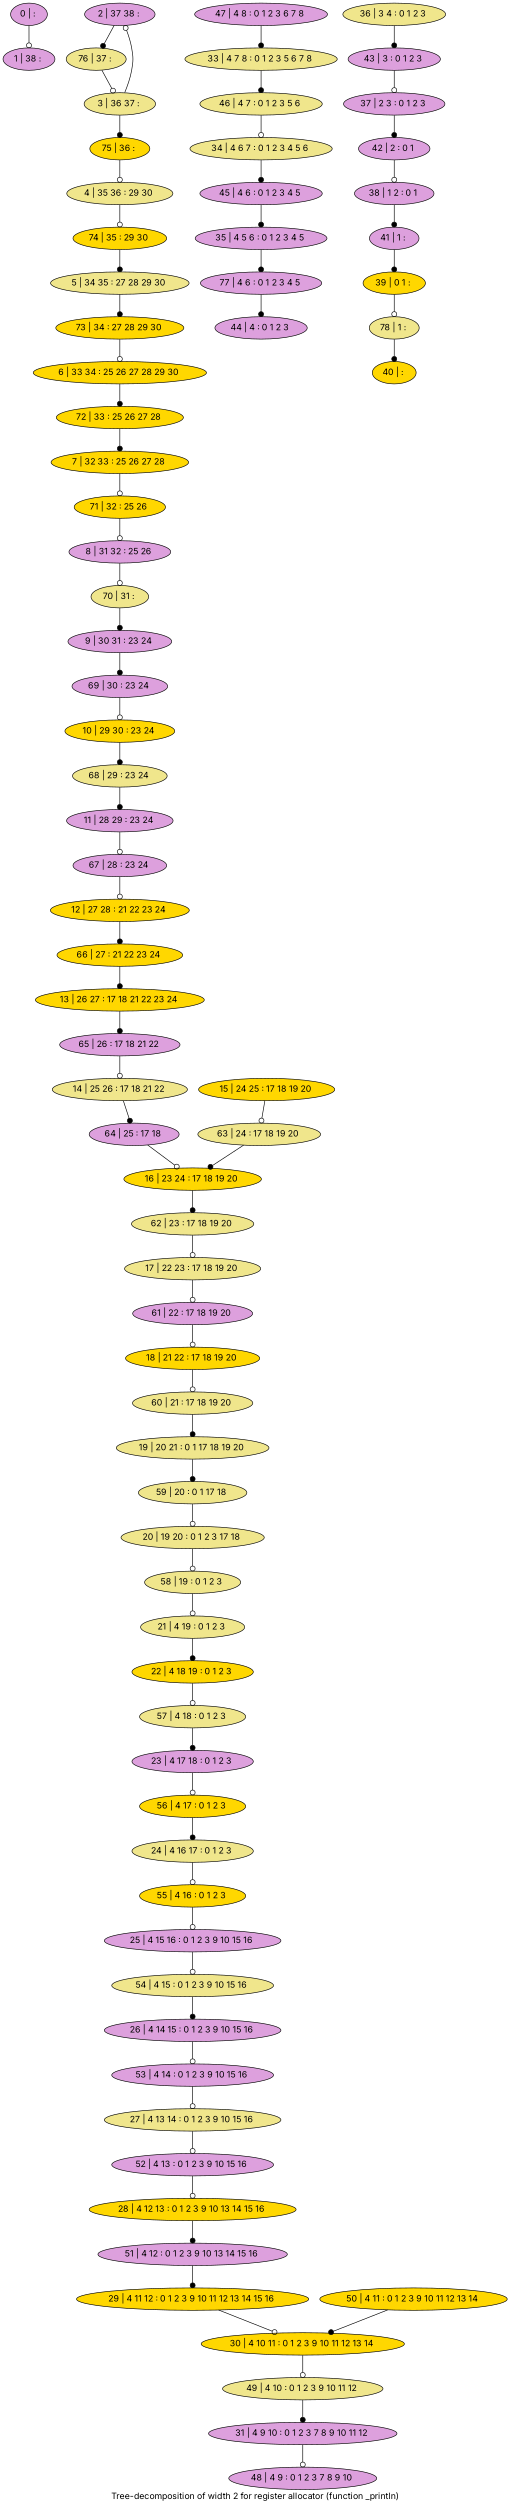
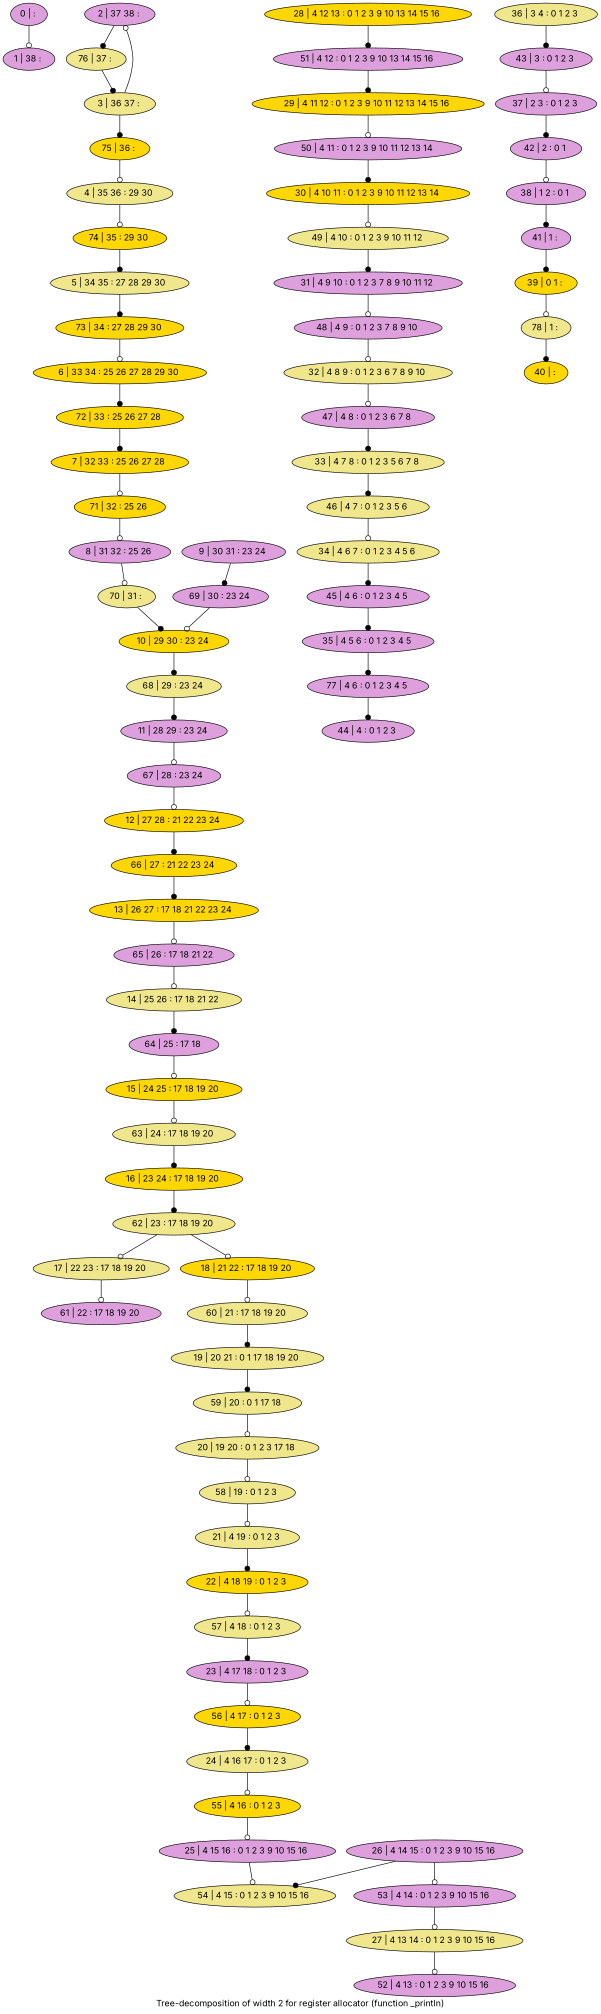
edge "76 | 37 :" -> "3 | 36 37 :": arrowhead odot -> dot
node "32 | 4 8 9 : 0 1 2 3 6 7 8 9 10": added
edge "70 | 31 :" -> "9 | 30 31 : 23 24": now "70 | 31 :" -> "10 | 29 30 : 23 24"
edge "13 | 26 27 : 17 18 21 22 23 24" -> "65 | 26 : 17 18 21 22": arrowhead dot -> odot
edge "64 | 25 : 17 18" -> "16 | 23 24 : 17 18 19 20": now "64 | 25 : 17 18" -> "15 | 24 25 : 17 18 19 20"
edge "61 | 22 : 17 18 19 20" -> "18 | 21 22 : 17 18 19 20": now "62 | 23 : 17 18 19 20" -> "18 | 21 22 : 17 18 19 20"
edge "54 | 4 15 : 0 1 2 3 9 10 15 16" -> "26 | 4 14 15 : 0 1 2 3 9 10 15 16": reversed
edge "52 | 4 13 : 0 1 2 3 9 10 15 16" -> "28 | 4 12 13 : 0 1 2 3 9 10 13 14 15 16": removed
node "50 | 4 11 : 0 1 2 3 9 10 11 12 13 14": fillcolor gold -> plum
edge "29 | 4 11 12 : 0 1 2 3 9 10 11 12 13 14 15 16" -> "30 | 4 10 11 : 0 1 2 3 9 10 11 12 13 14": now "29 | 4 11 12 : 0 1 2 3 9 10 11 12 13 14 15 16" -> "50 | 4 11 : 0 1 2 3 9 10 11 12 13 14"
